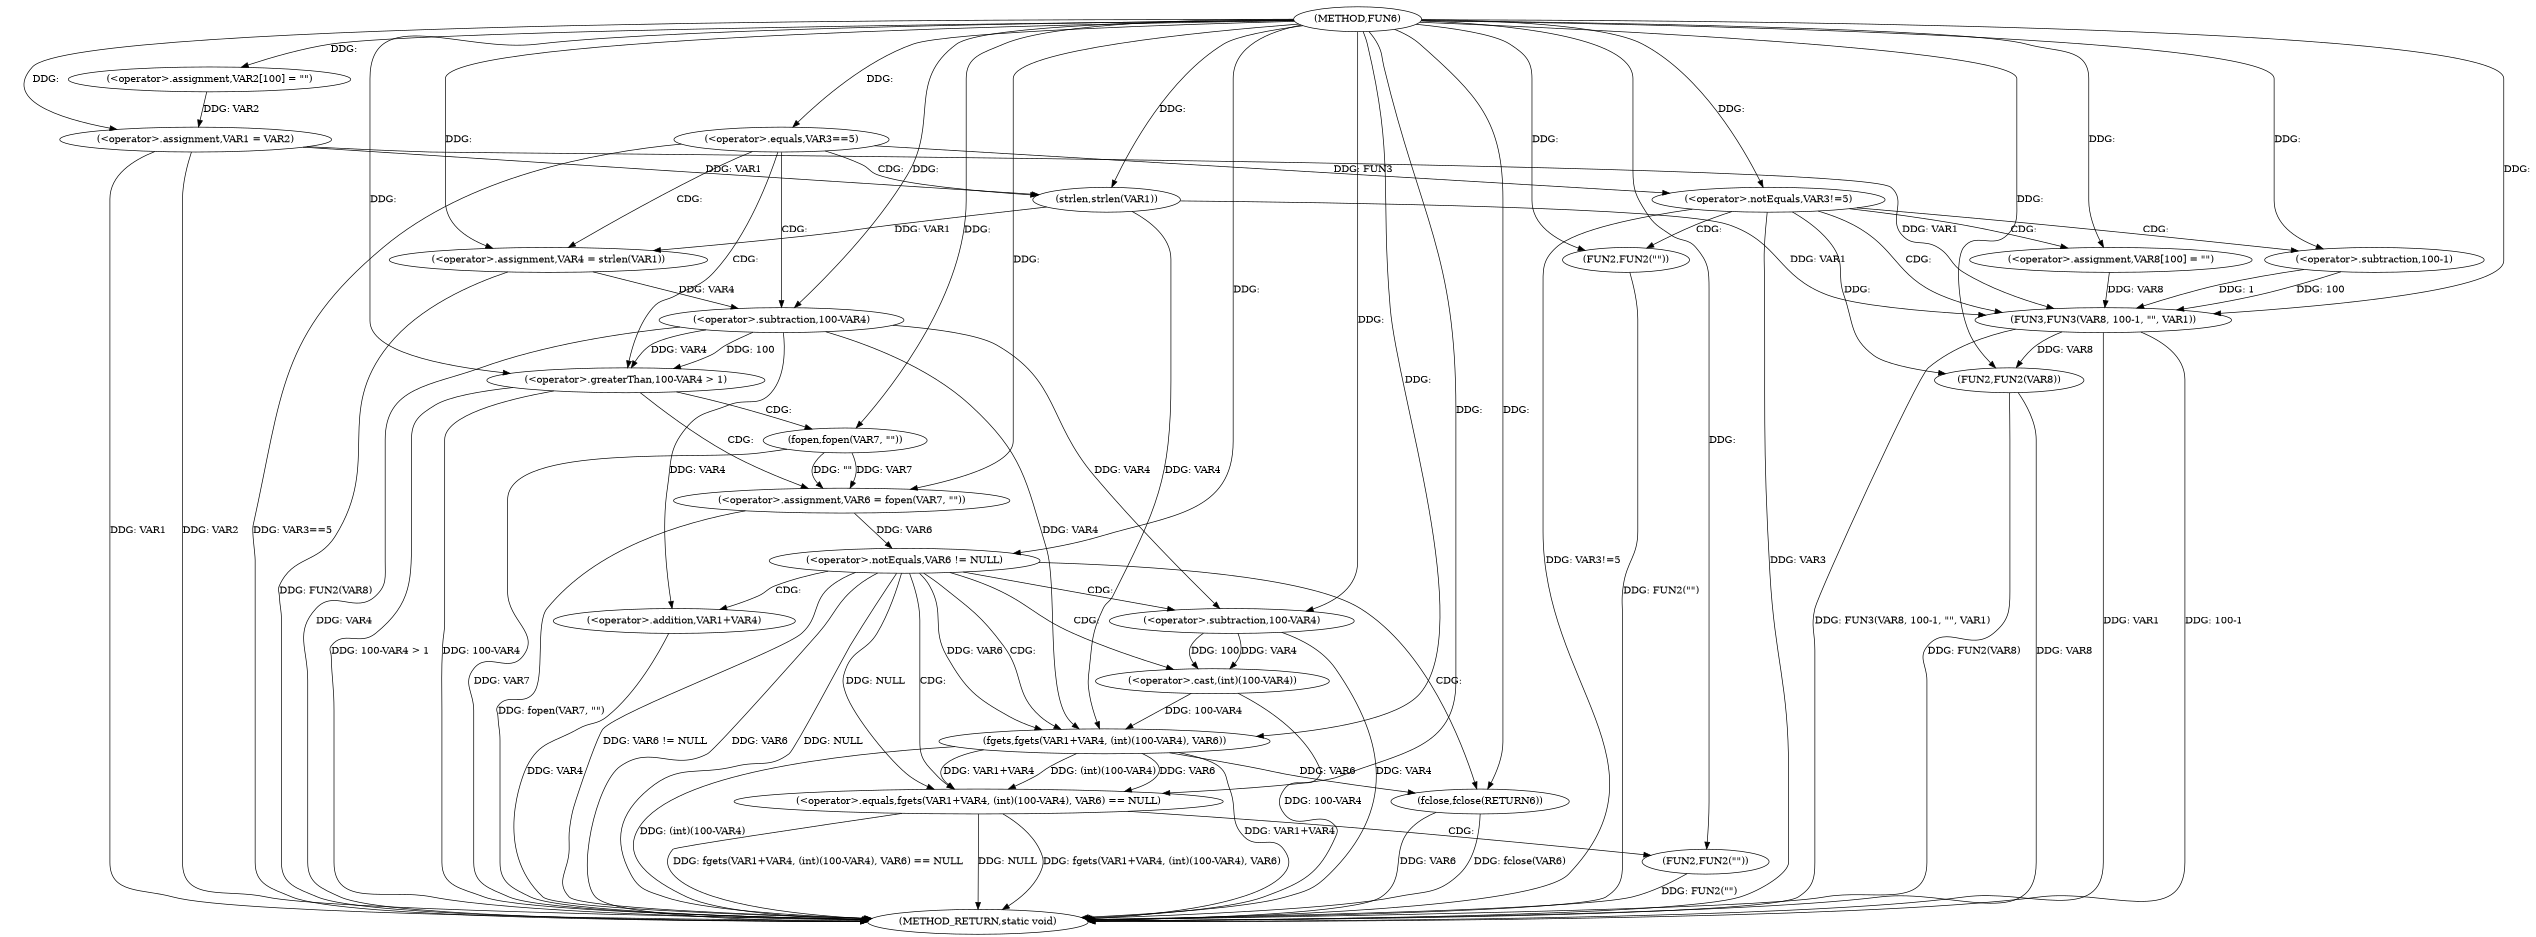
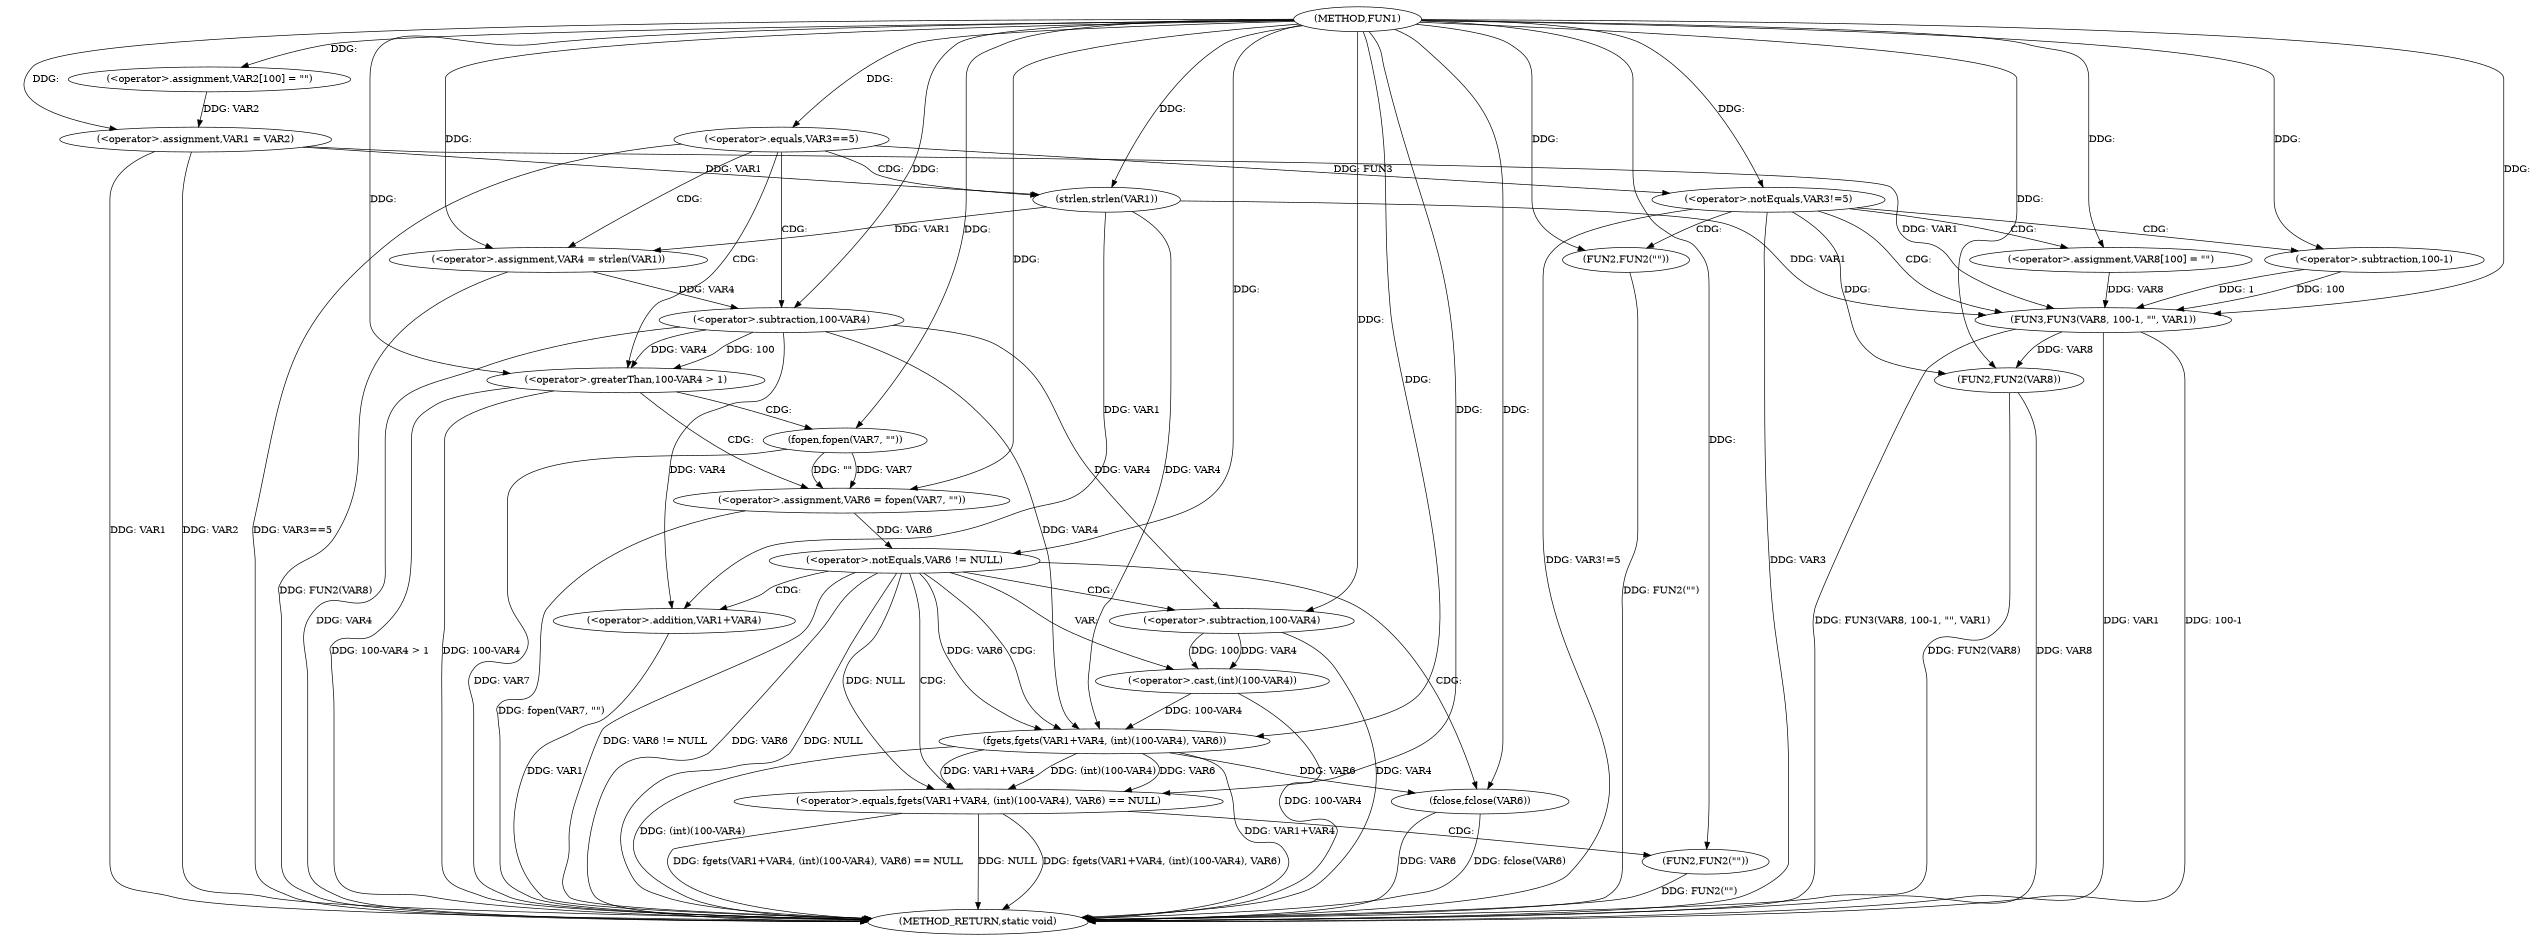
node "(METHOD,FUN6)": label "(METHOD,FUN6)" -> "(METHOD,FUN1)"
edge "(strlen,strlen(VAR1))" -> "(<operator>.addition,VAR1+VAR4)": added, label "DDG: VAR1"
edge "(<operator>.notEquals,VAR6 != NULL)" -> "(<operator>.cast,(int)(100-VAR4))": label "CDG: " -> "VAR: "
edge "(<operator>.addition,VAR1+VAR4)" -> "(METHOD_RETURN,static void)": label "DDG: VAR4" -> "DDG: VAR1"
node "(fclose,fclose(RETURN6))": label "(fclose,fclose(RETURN6))" -> "(fclose,fclose(VAR6))"
